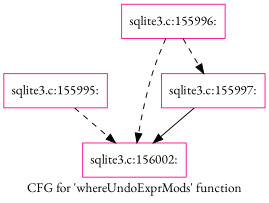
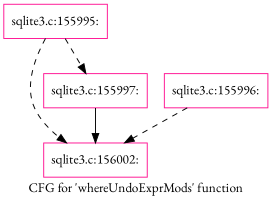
edge "sqlite3.c:155996:" -> "sqlite3.c:155997:": now "sqlite3.c:155995:" -> "sqlite3.c:155997:"
